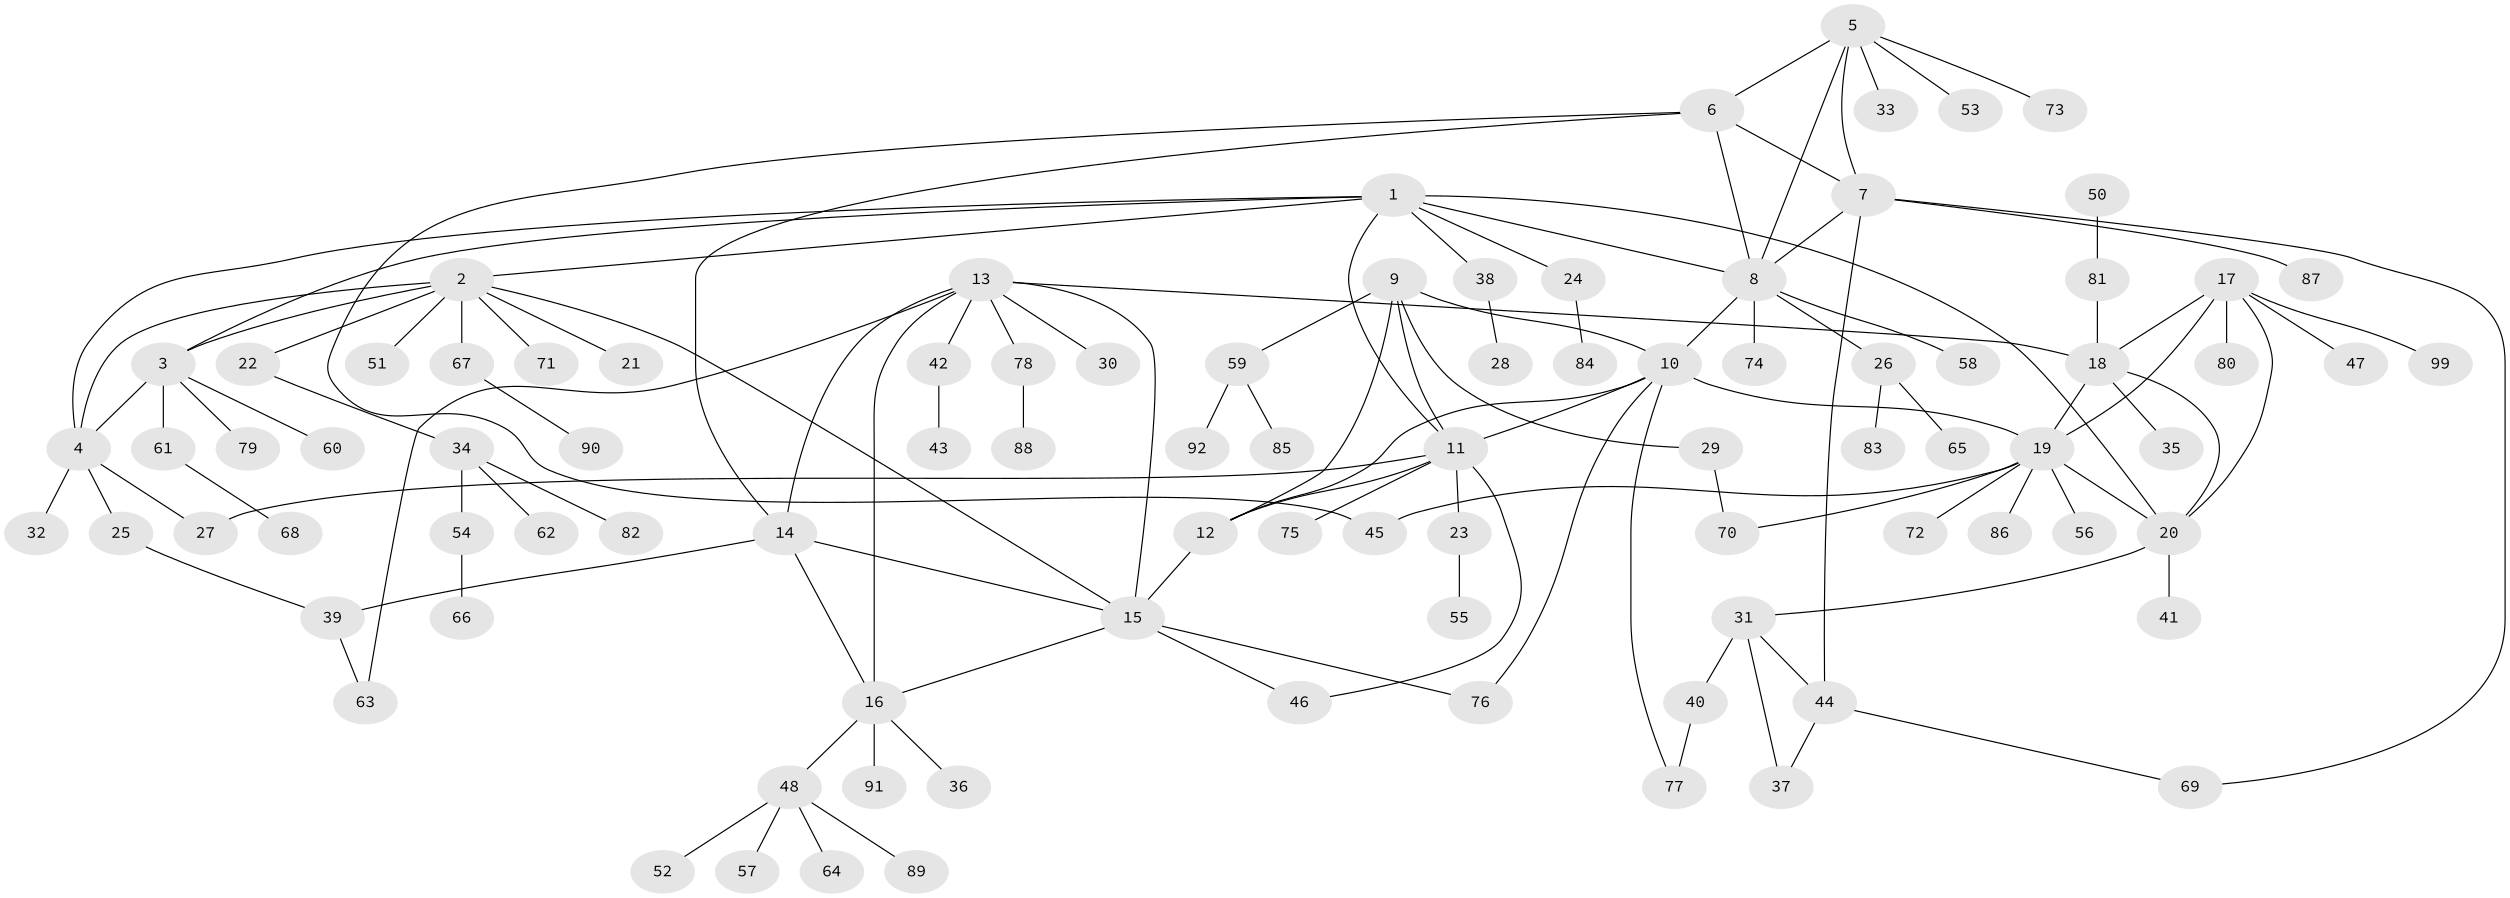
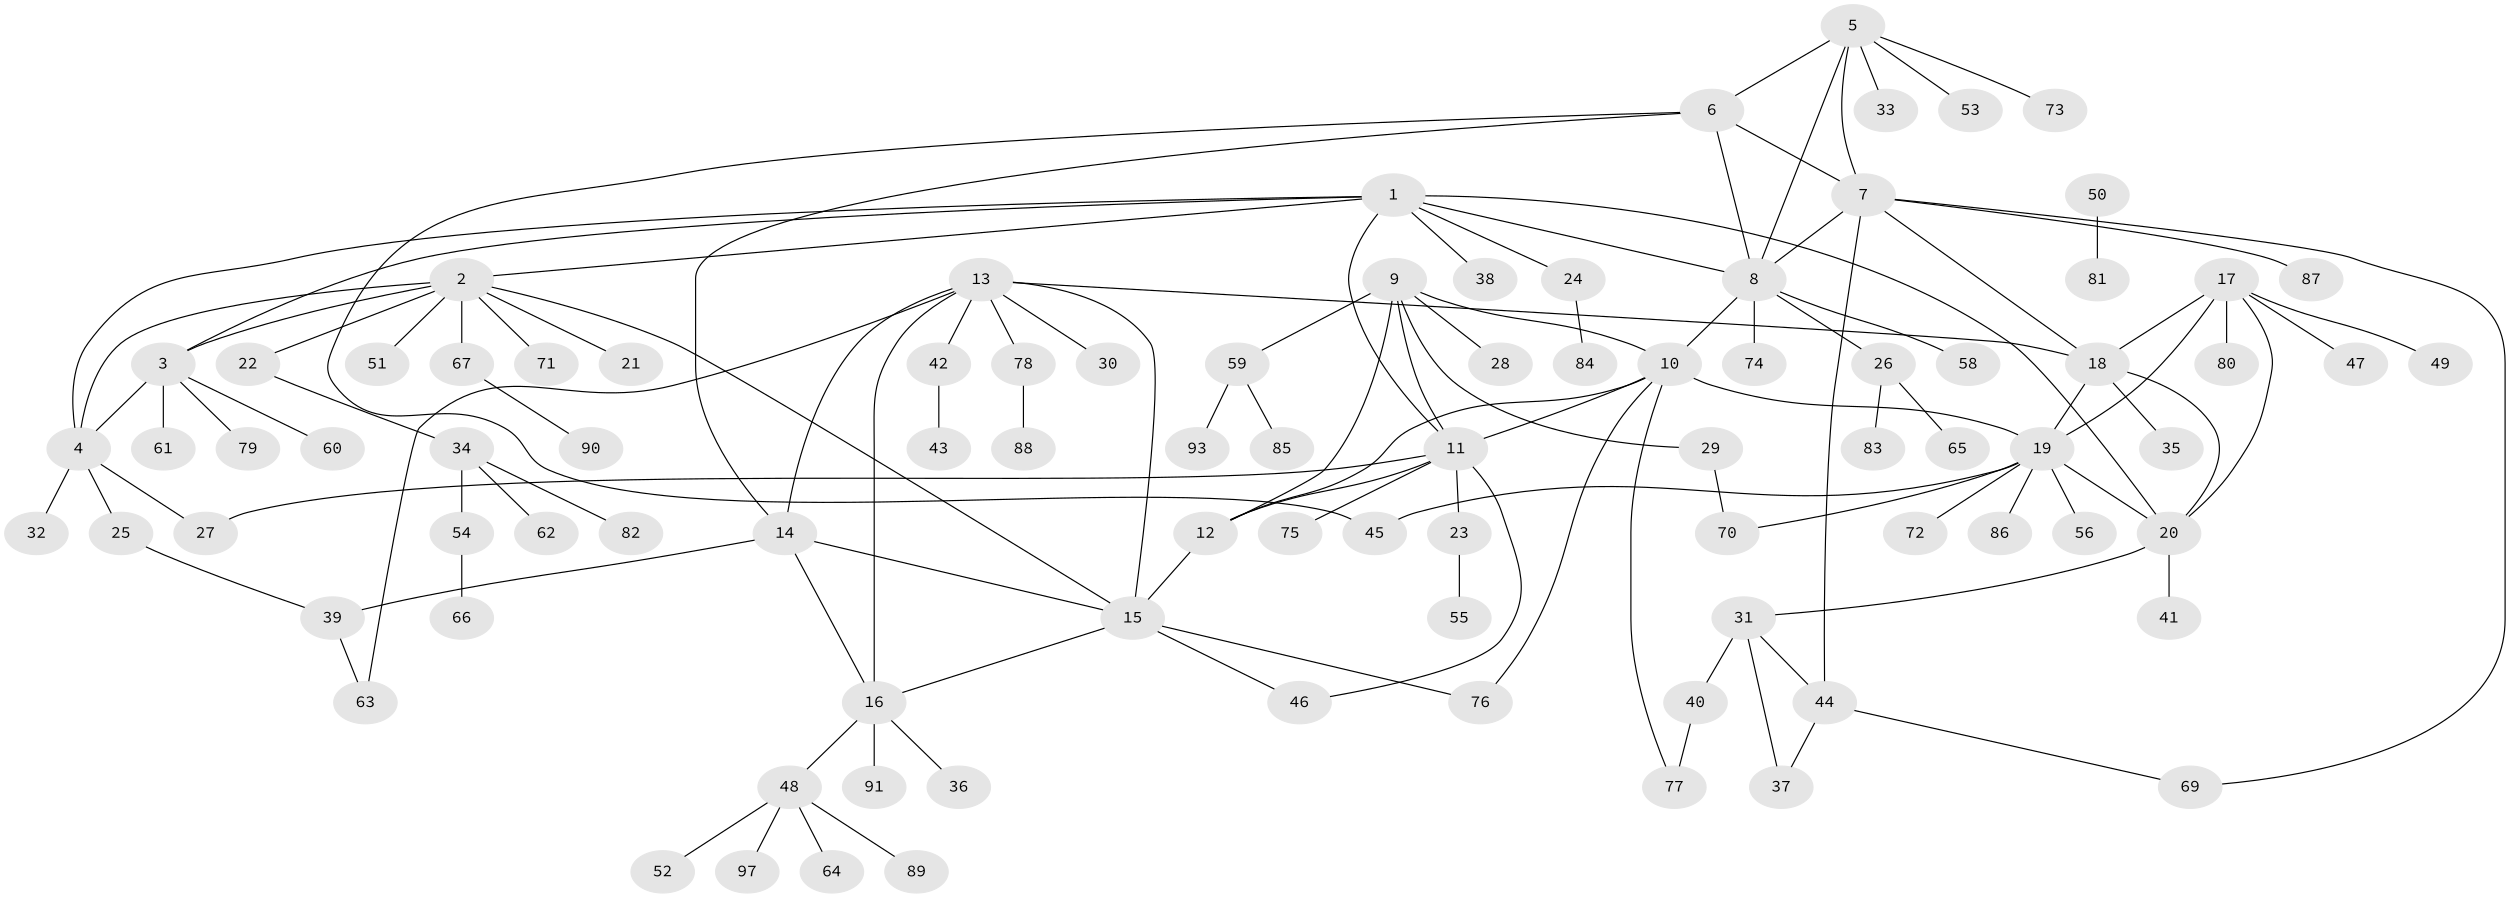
edge "38" -- "28": now "9" -- "28"
edge "81" -- "18": now "7" -- "18"
node "99": label "99" -> "49"
node "92": label "92" -> "93"
node "68": removed
node "57": label "57" -> "97"
